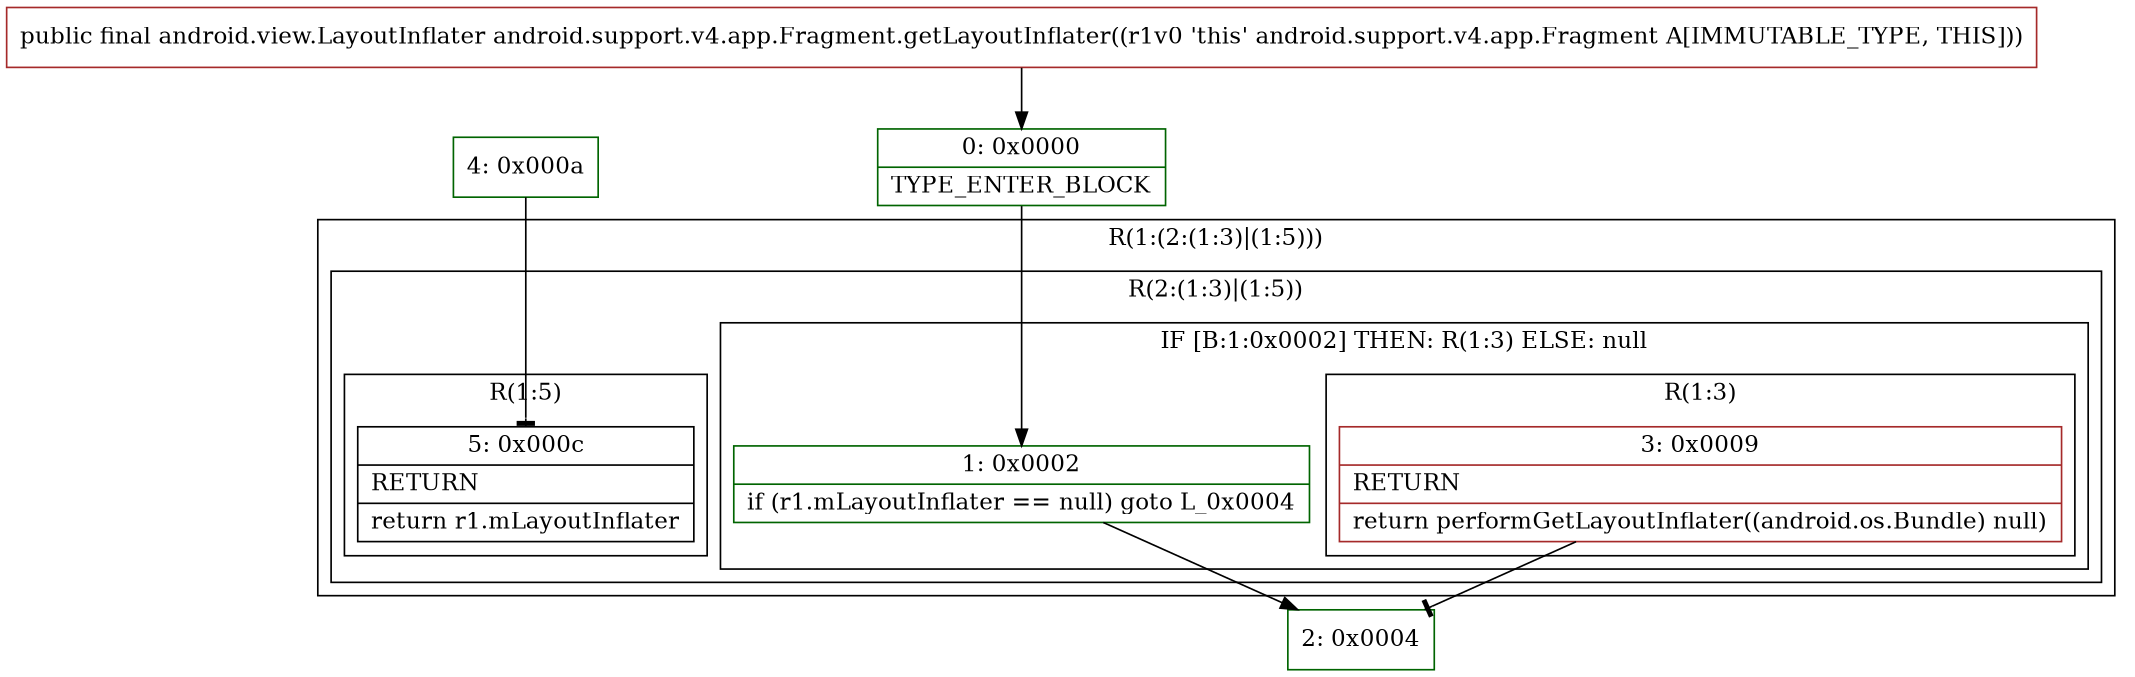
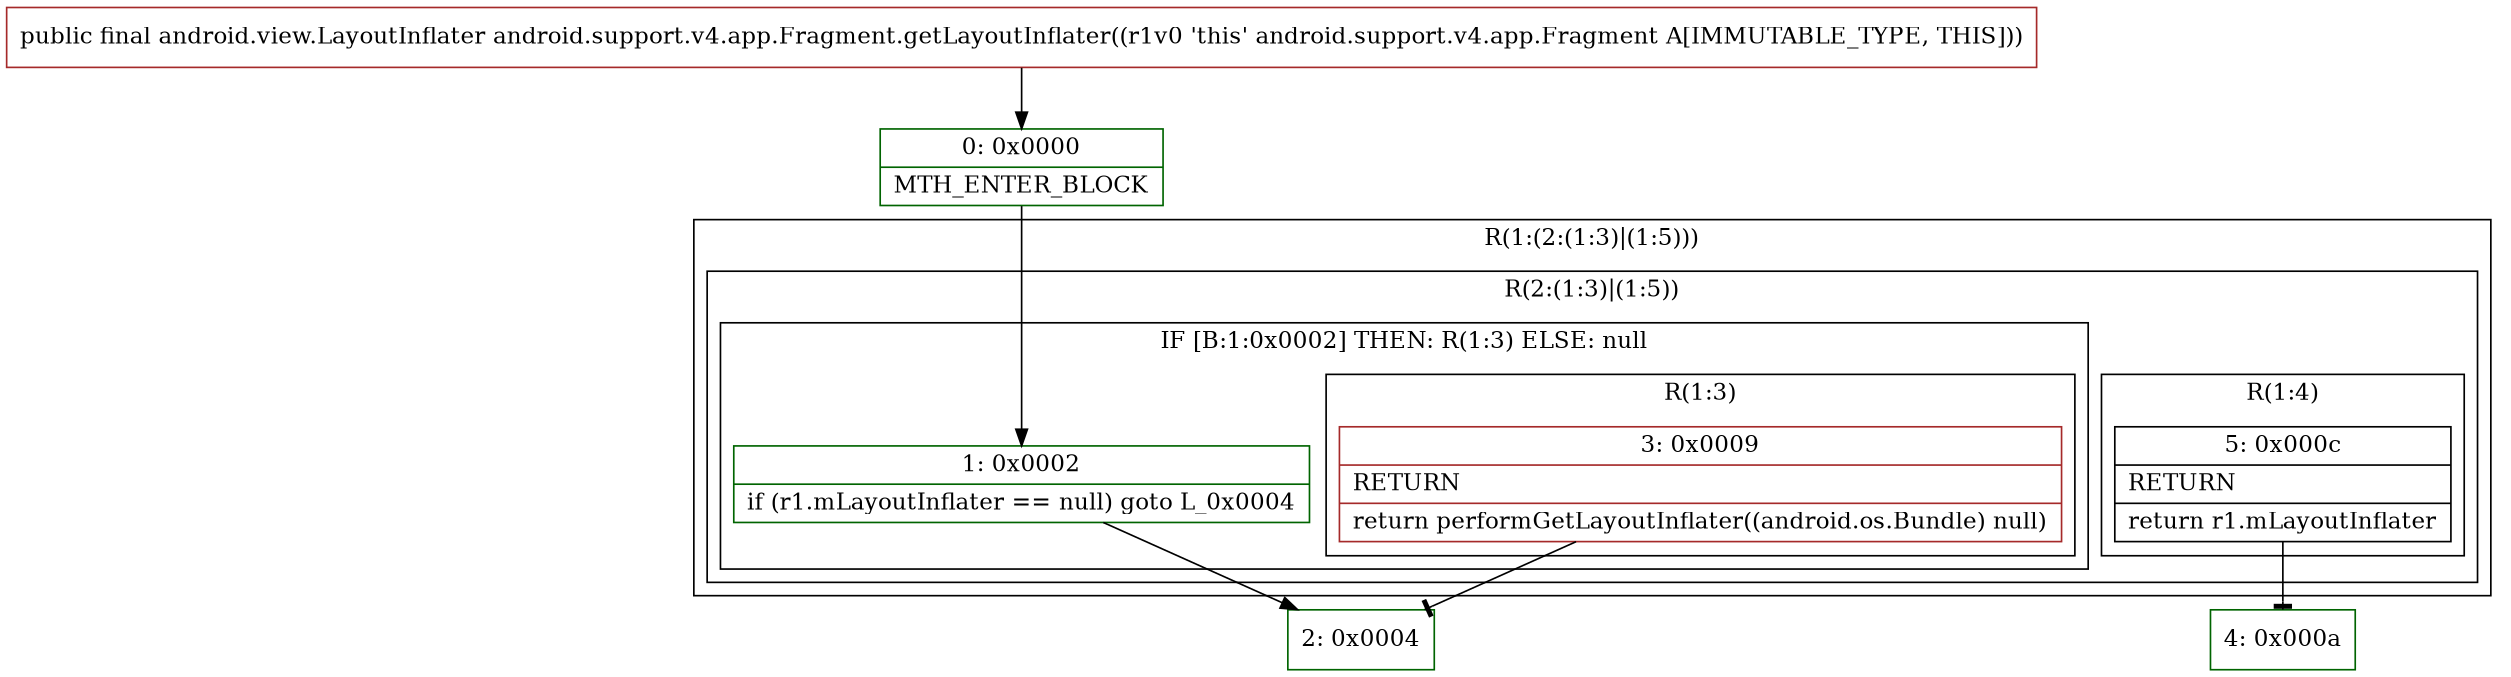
node "0: 0x0000": text "TYPE_ENTER_BLOCK" -> "MTH_ENTER_BLOCK"
edge "4: 0x000a" -> "5: 0x000c": reversed
cluster "R(1:5)": label "R(1:5)" -> "R(1:4)"
